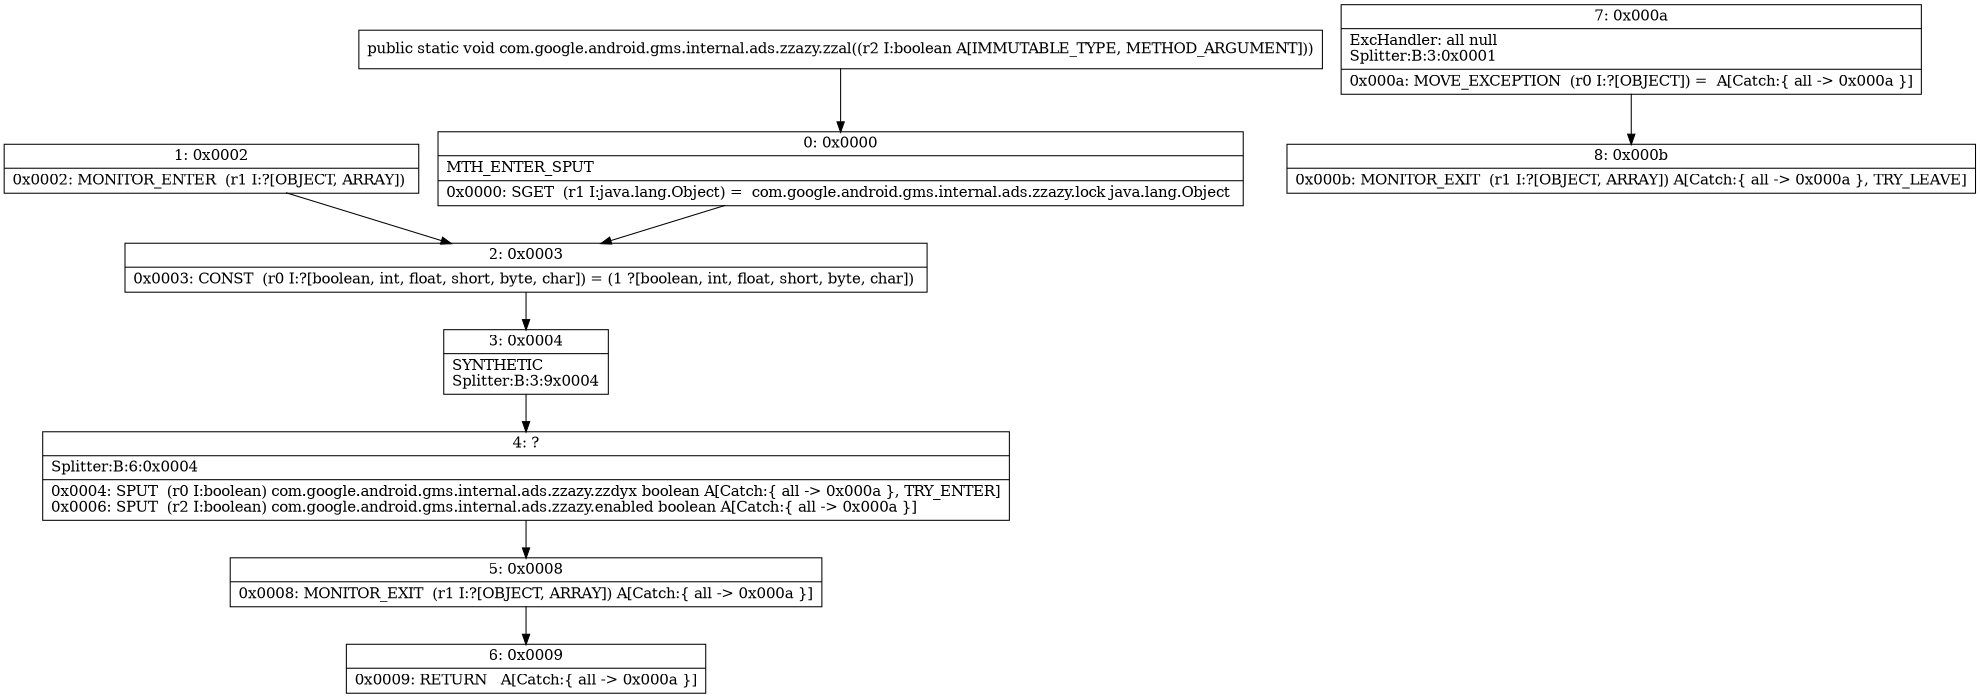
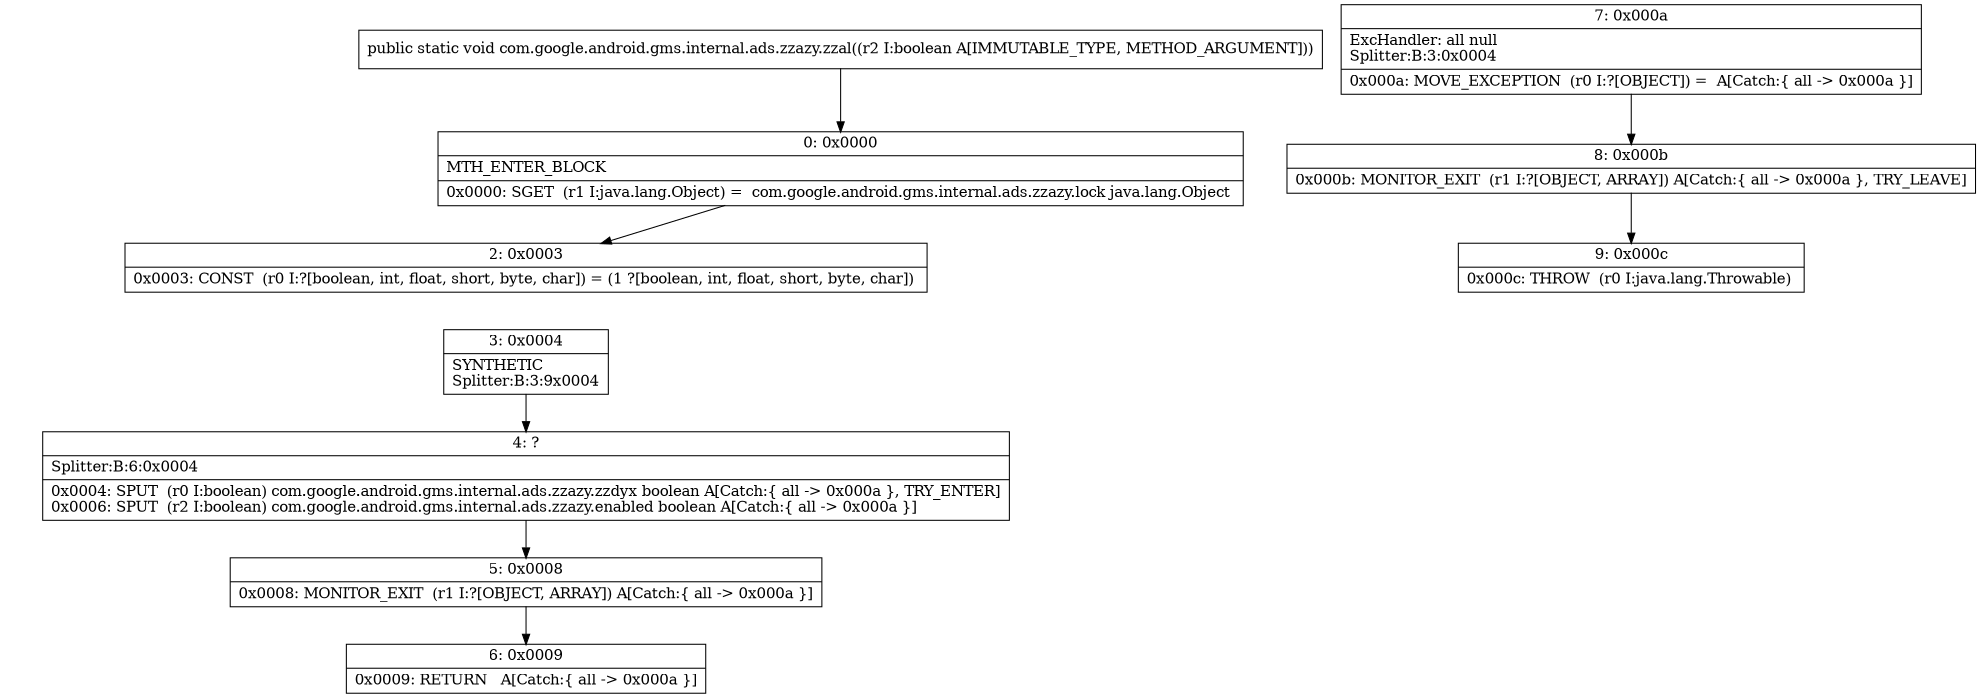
node "7: 0x000a": text "Splitter:B:3:0x0001" -> "Splitter:B:3:0x0004"
node "0: 0x0000": text "MTH_ENTER_SPUT" -> "MTH_ENTER_BLOCK"
node "1: 0x0002": removed
node "9: 0x000c": added
edge "2: 0x0003" -> "3: 0x0004": removed
